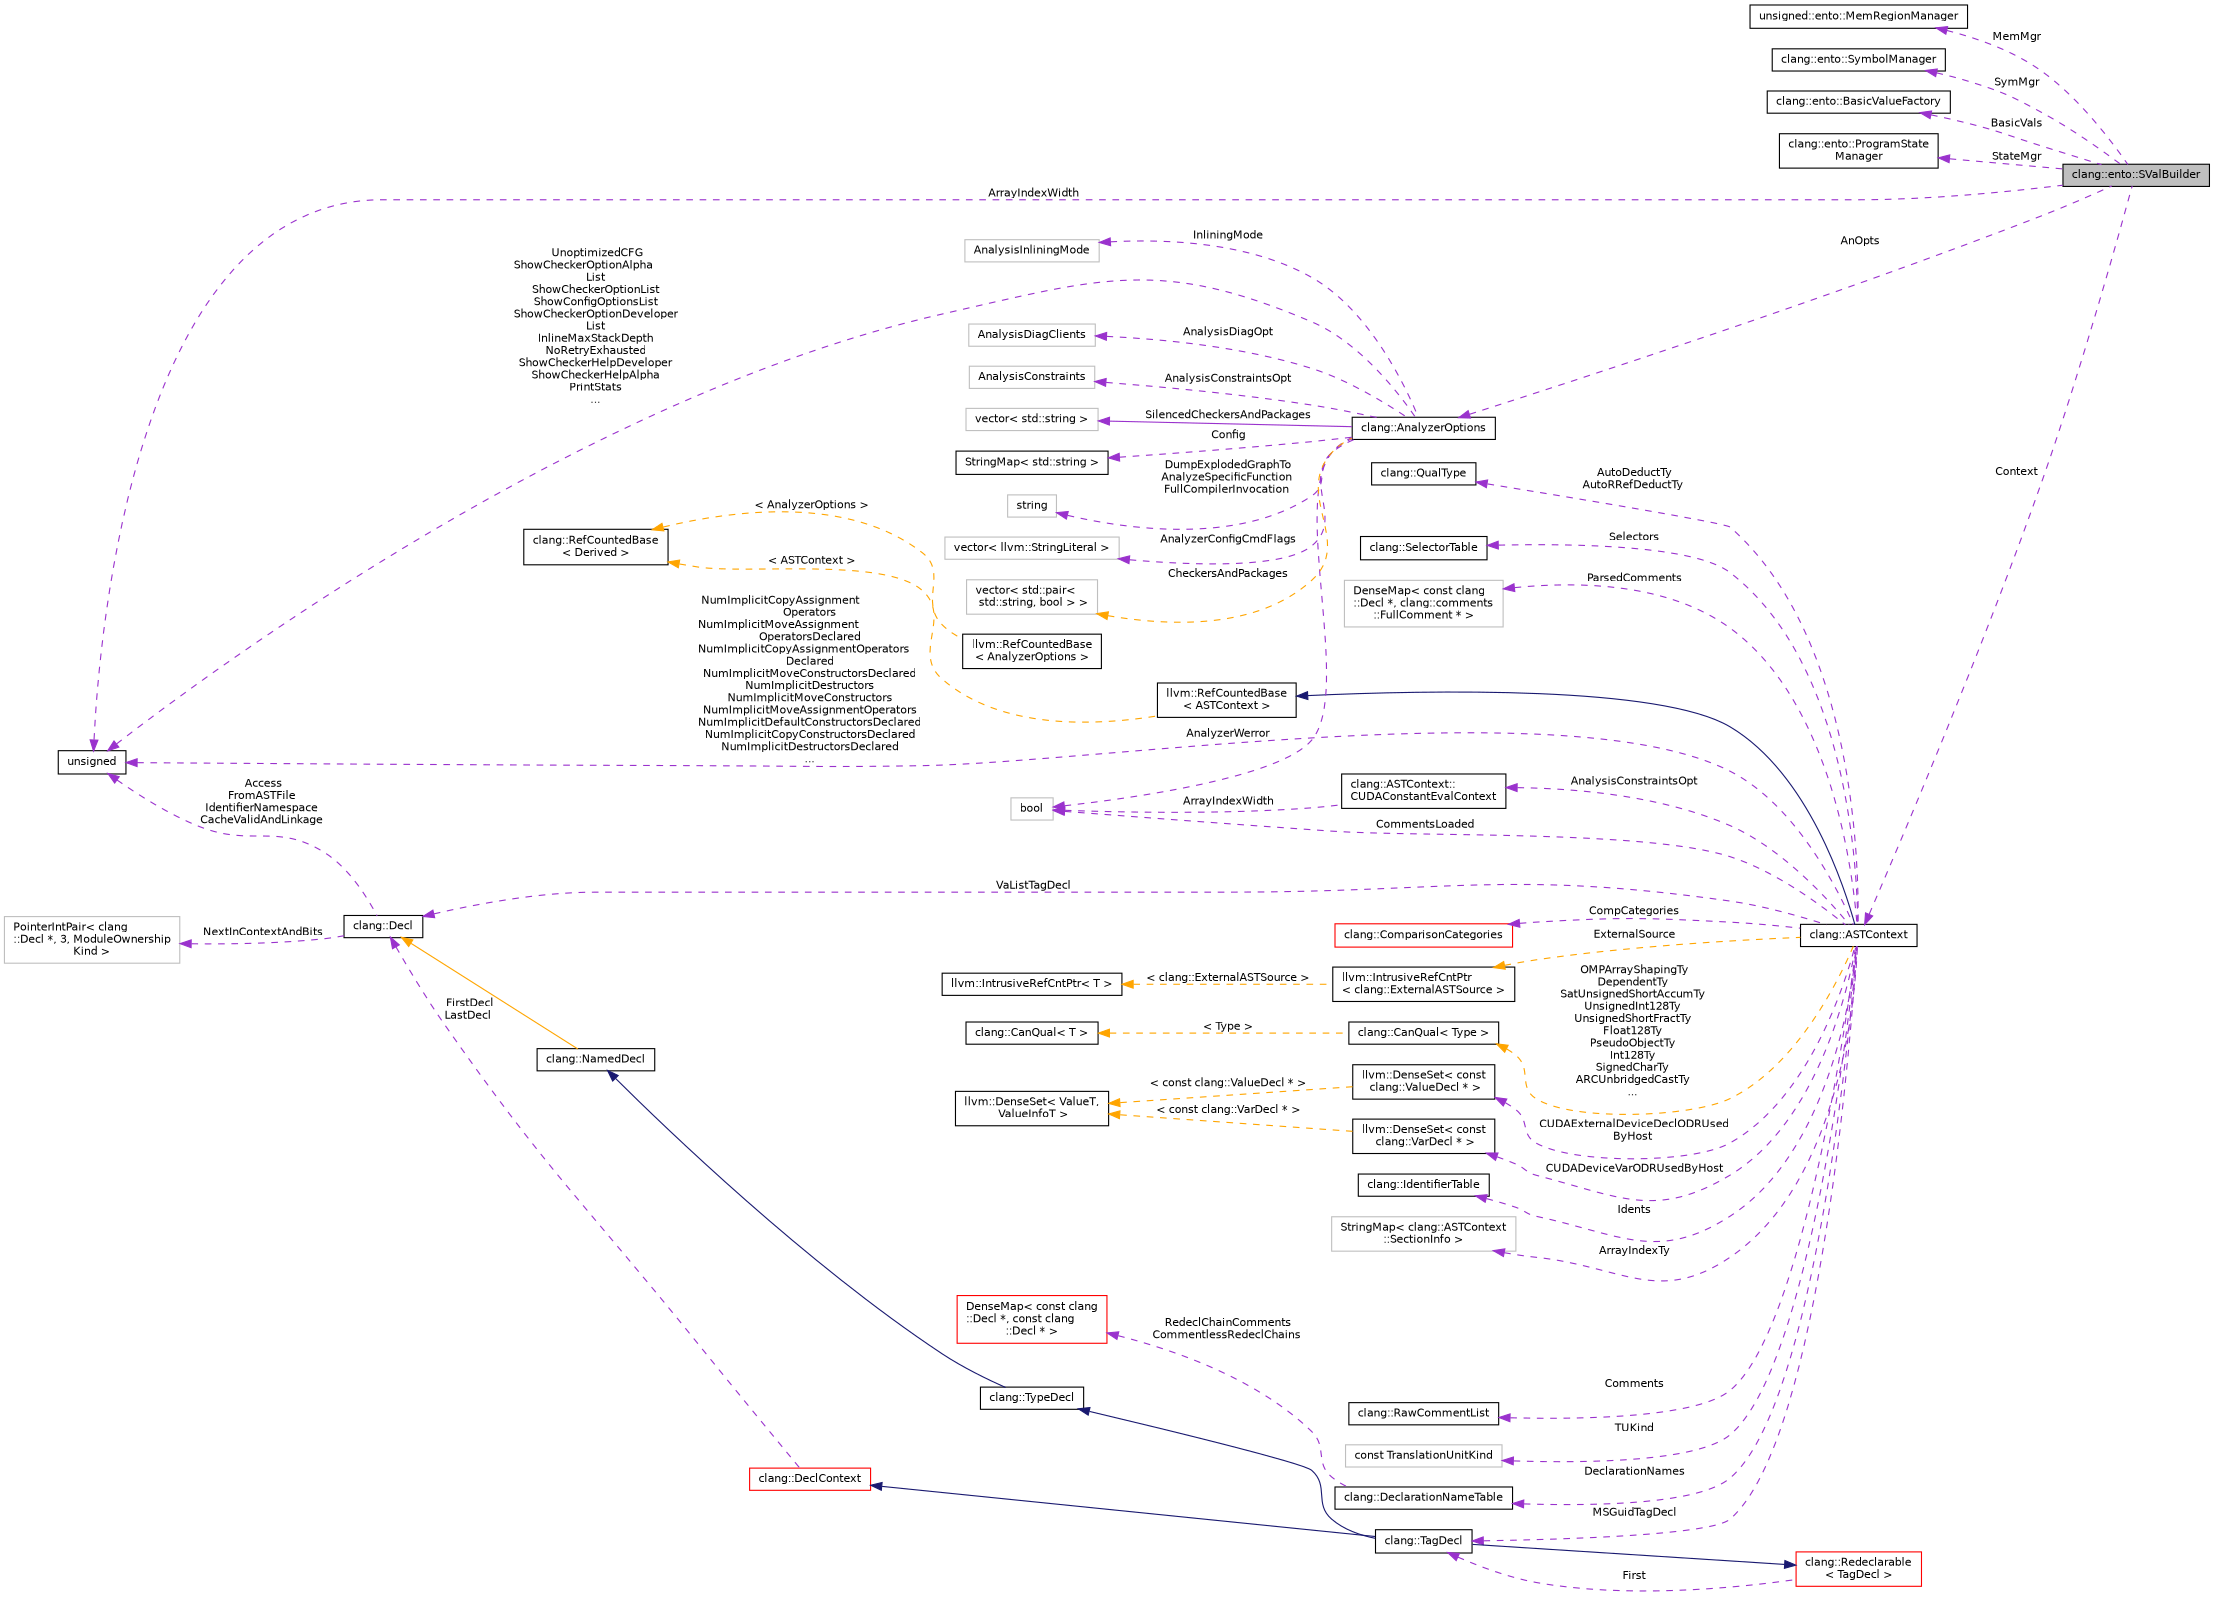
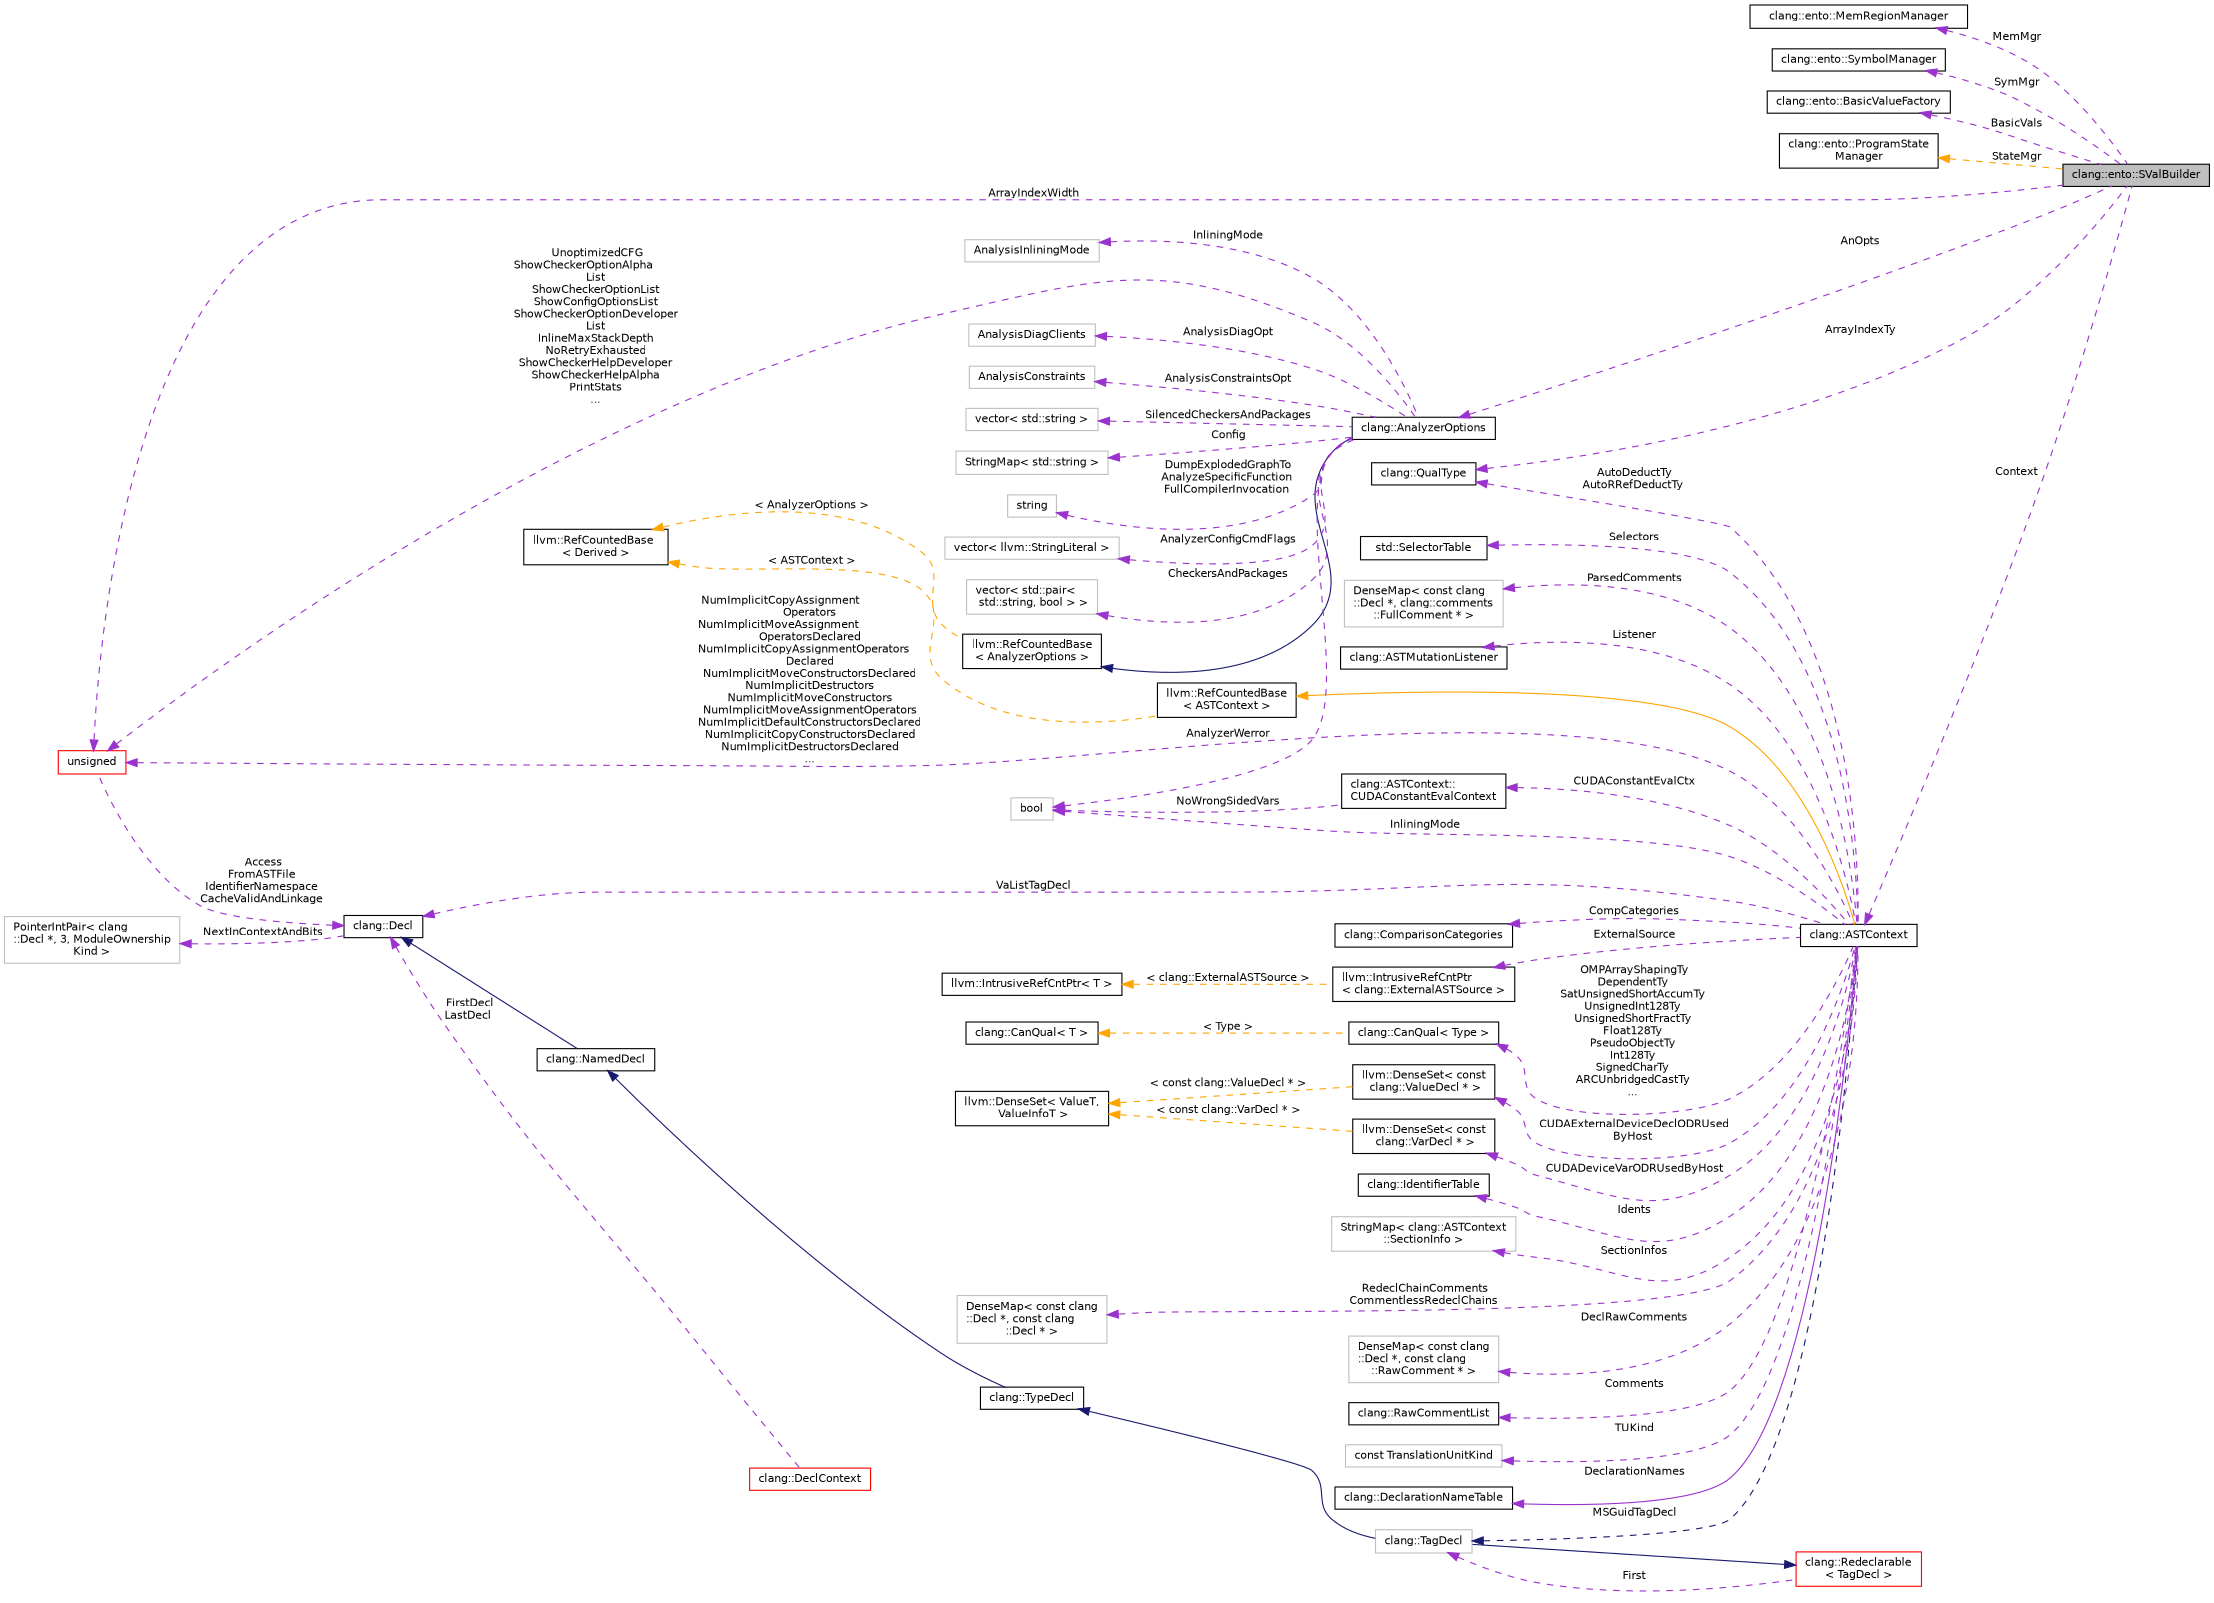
node "unsigned::ento::MemRegionManager": label "unsigned::ento::MemRegionManager" -> "clang::ento::MemRegionManager"
edge "clang::ento::SValBuilder" -> "clang::ento::ProgramState Manager": color darkorchid3 -> orange
edge "clang::ento::SValBuilder" -> "clang::QualType": added, label "ArrayIndexTy"
edge "clang::AnalyzerOptions" -> "vector< std::string >": style solid -> dashed
node "StringMap< std::string >": color black -> grey75
node "clang::RefCountedBase < Derived >": label "clang::RefCountedBase < Derived >" -> "llvm::RefCountedBase < Derived >"
node "clang::SelectorTable": label "clang::SelectorTable" -> "std::SelectorTable"
edge "clang::AnalyzerOptions" -> "vector< std::pair< std::string, bool > >": color orange -> darkorchid3
edge "clang::AnalyzerOptions" -> "llvm::RefCountedBase < AnalyzerOptions >": added
node "clang::ASTMutationListener": added
edge "clang::ASTContext" -> "llvm::RefCountedBase < ASTContext >": color midnightblue -> orange
node "unsigned": color black -> red
edge "clang::ASTContext" -> "clang::ASTContext:: CUDAConstantEvalContext": label " AnalysisConstraintsOpt" -> " CUDAConstantEvalCtx"
edge "clang::ASTContext:: CUDAConstantEvalContext" -> "bool": label " ArrayIndexWidth" -> " NoWrongSidedVars"
edge "clang::ASTContext" -> "bool": label " CommentsLoaded" -> " InliningMode"
edge "clang::Decl" -> "unsigned": reversed
node "clang::ComparisonCategories": color red -> black
edge "clang::ASTContext" -> "llvm::IntrusiveRefCntPtr < clang::ExternalASTSource >": color orange -> darkorchid3
edge "clang::NamedDecl" -> "clang::Decl": color orange -> midnightblue
edge "clang::ASTContext" -> "clang::CanQual< Type >": color orange -> darkorchid3
edge "clang::ASTContext" -> "StringMap< clang::ASTContext ::SectionInfo >": label " ArrayIndexTy" -> " SectionInfos"
node "DenseMap< const clang ::Decl *, const clang ::Decl * >": color red -> grey75
edge "clang::ASTContext" -> "clang::DeclarationNameTable": style dashed -> solid
node "DenseMap< const clang ::Decl *, const clang ::RawComment * >": added
edge "clang::ASTContext" -> "clang::TagDecl": color darkorchid3 -> midnightblue
edge "clang::DeclarationNameTable" -> "DenseMap< const clang ::Decl *, const clang ::Decl * >": now "clang::ASTContext" -> "DenseMap< const clang ::Decl *, const clang ::Decl * >"
edge "clang::TagDecl" -> "clang::DeclContext": removed
node "clang::TagDecl": color black -> grey75
